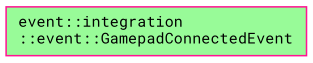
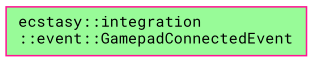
node "event::integration ::event::GamepadConnectedEvent": label "event::integration ::event::GamepadConnectedEvent" -> "ecstasy::integration ::event::GamepadConnectedEvent"
